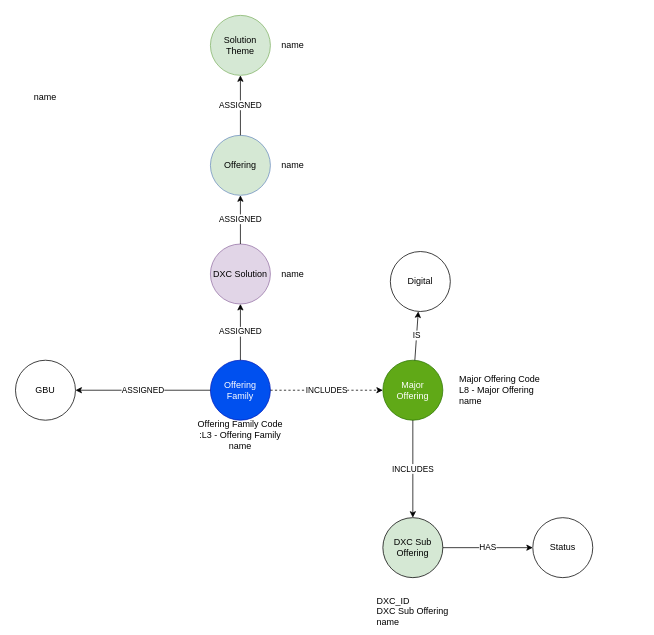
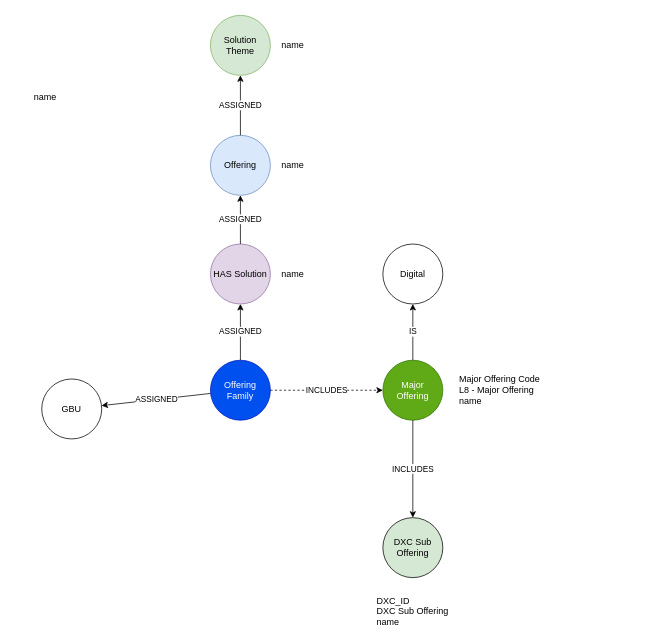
node "Offering": fillcolor #d5e8d4 -> #dae8fc
node "DXC Solution": label "DXC Solution" -> "HAS Solution"
node "Digital": moved (420, 282) -> (413, 274)
node "GBU": moved (45, 390) -> (72, 409)
node "Offering Family Code :L3 - Offering Family name": removed
edge "DXC Sub Offering" -> "Status": removed, label "HAS"
node "Status": removed
